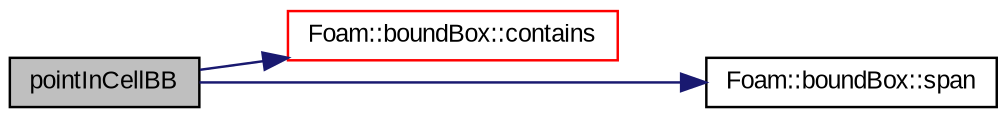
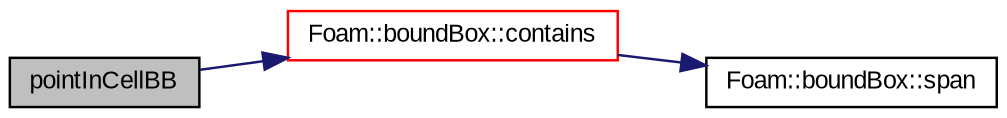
edge "pointInCellBB" -> "Foam::boundBox::span": now "Foam::boundBox::contains" -> "Foam::boundBox::span"
